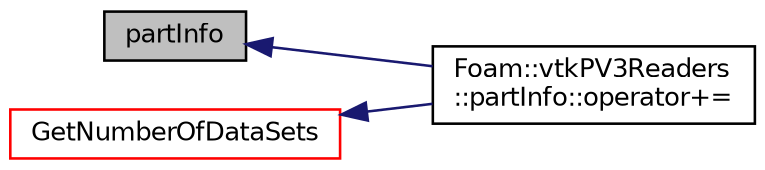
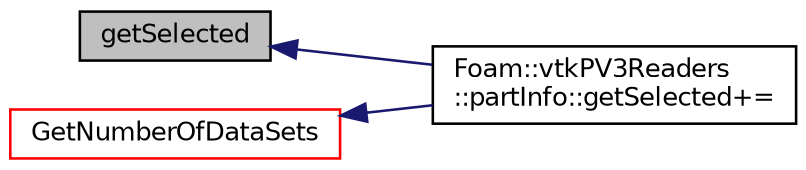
node "partInfo": label "partInfo" -> "getSelected"
node "Foam::vtkPV3Readers ::partInfo::operator+=": label "Foam::vtkPV3Readers ::partInfo::operator+=" -> "Foam::vtkPV3Readers ::partInfo::getSelected+="
